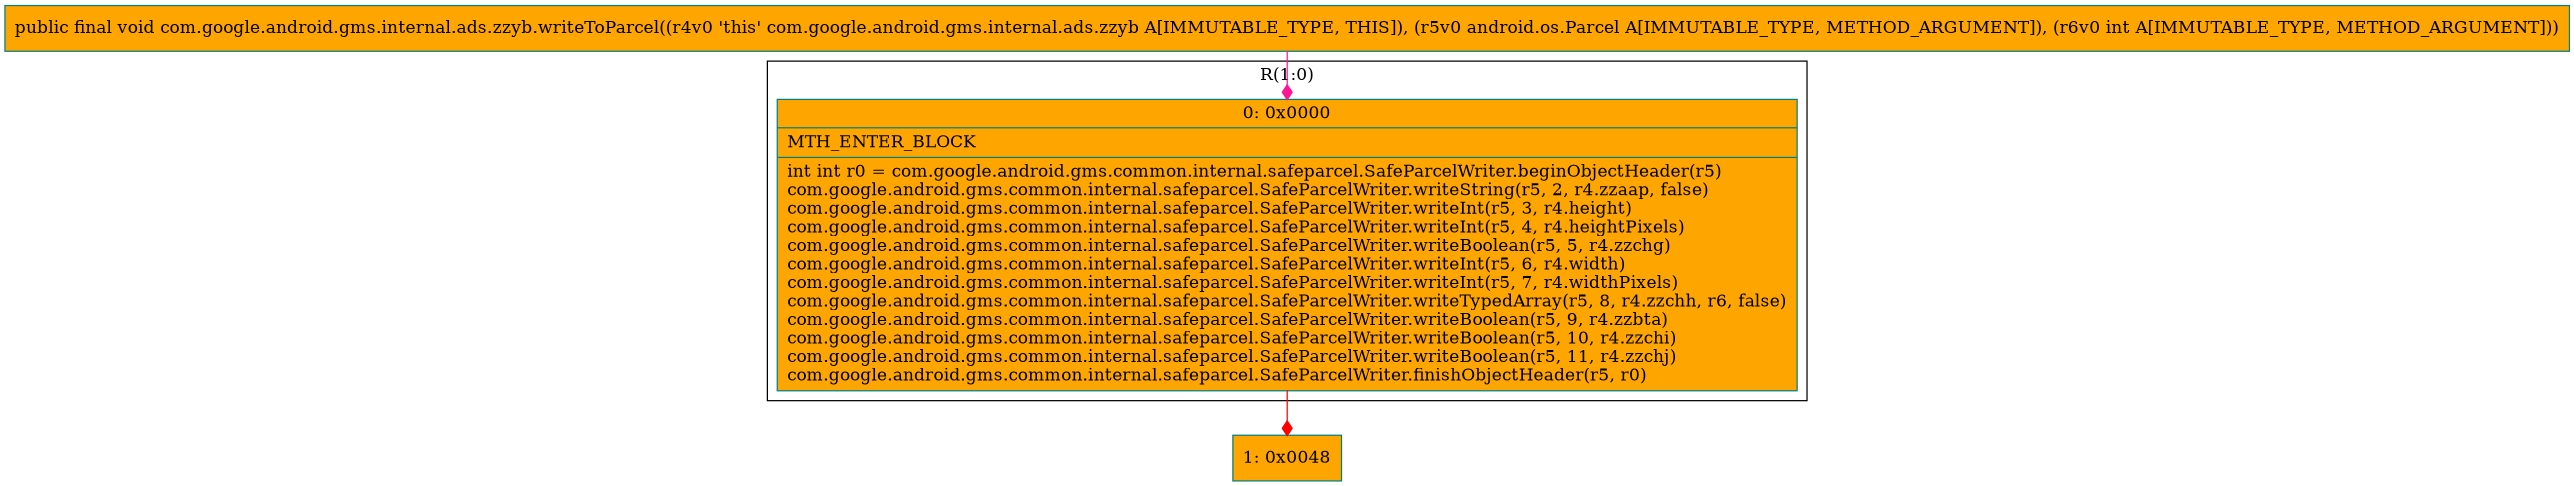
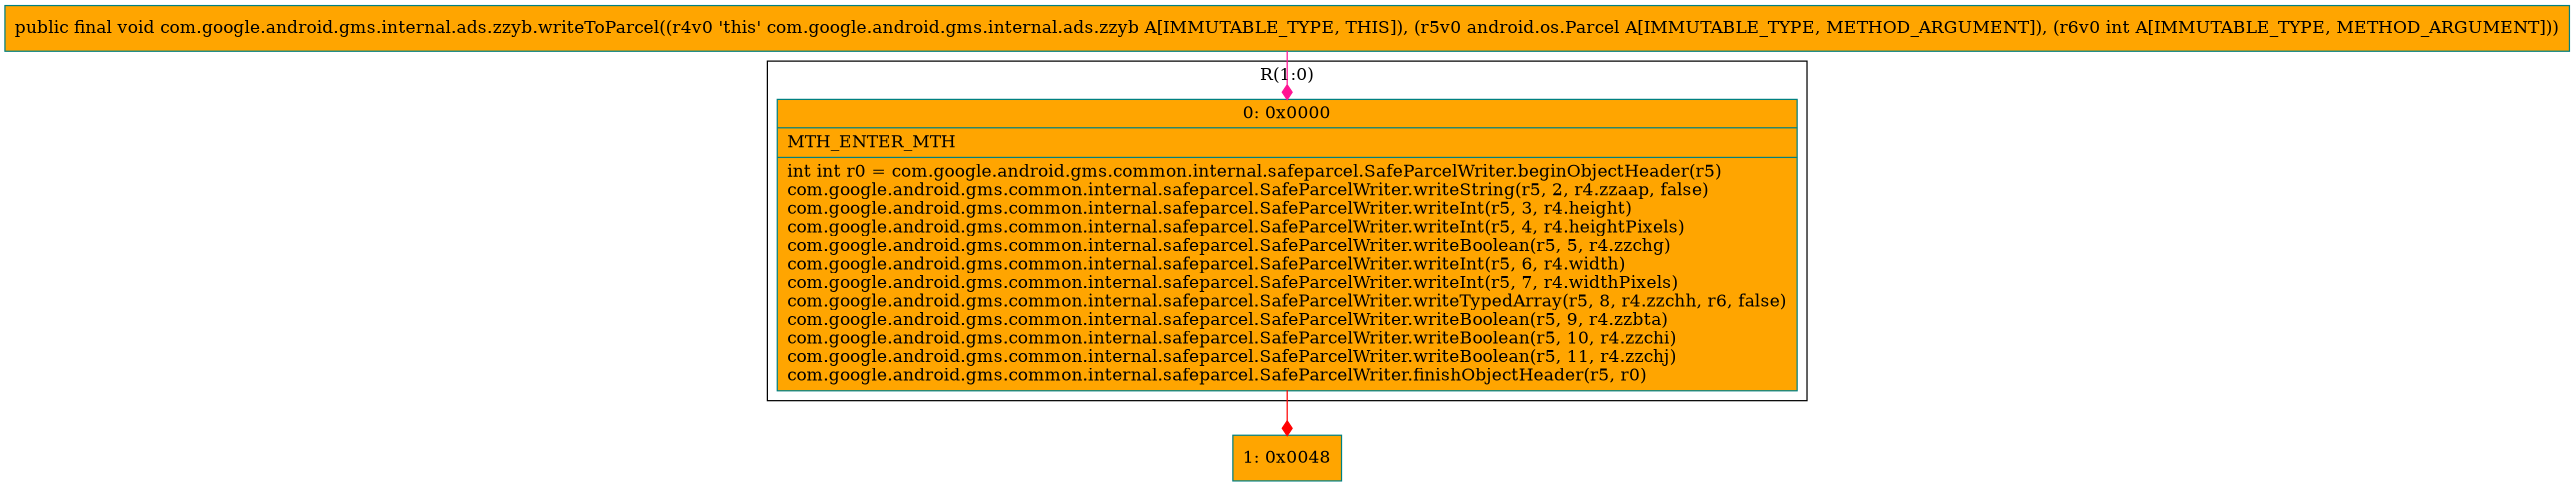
node "0: 0x0000": text "MTH_ENTER_BLOCK" -> "MTH_ENTER_MTH"
